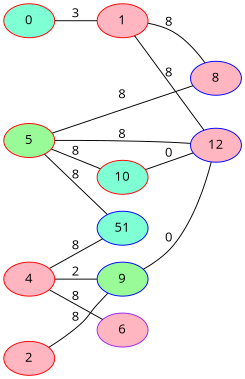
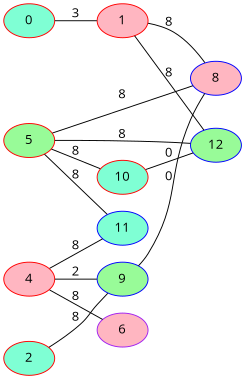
node "12": fillcolor lightpink -> palegreen
edge "12" -- "9": now "8" -- "9"
node "51": label "51" -> "11"
node "2": fillcolor lightpink -> aquamarine
